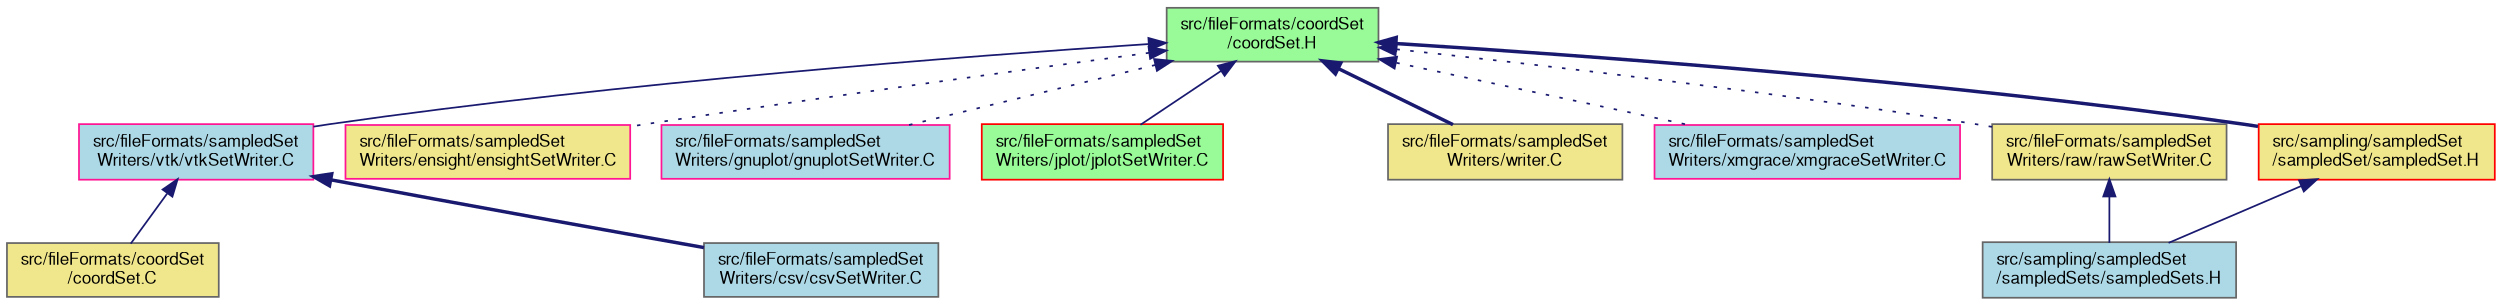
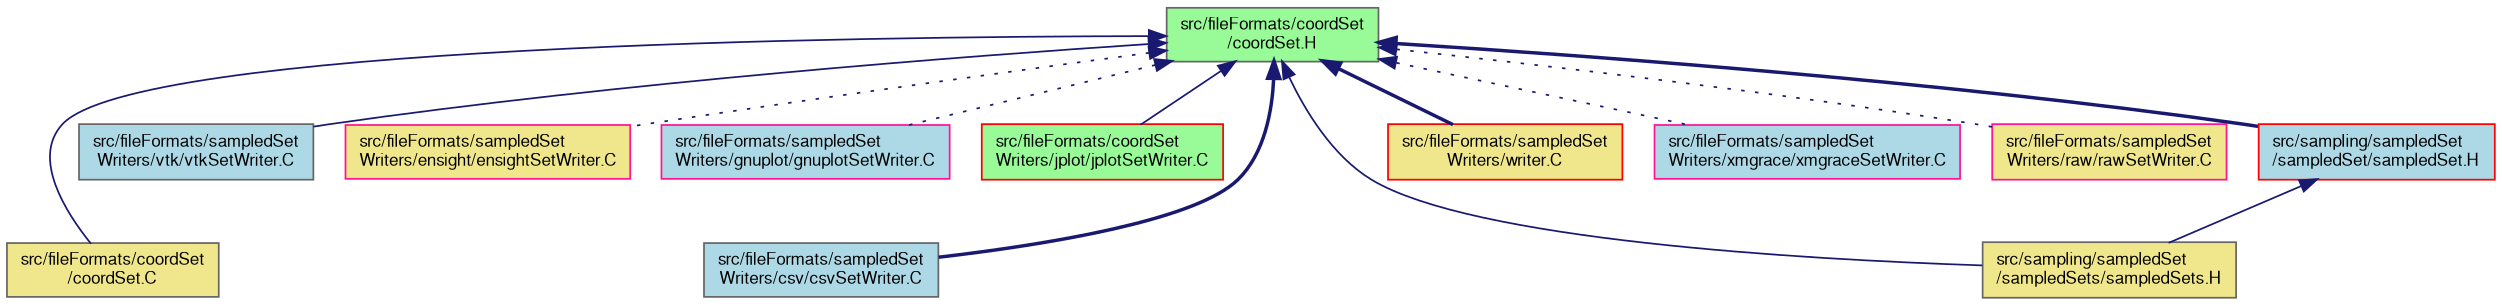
node "src/fileFormats/sampledSet Writers/vtk/vtkSetWriter.C": color deeppink -> gray40
node "src/fileFormats/sampledSet Writers/jplot/jplotSetWriter.C": label "src/fileFormats/sampledSet Writers/jplot/jplotSetWriter.C" -> "src/fileFormats/coordSet Writers/jplot/jplotSetWriter.C"
node "src/fileFormats/sampledSet Writers/writer.C": color gray40 -> red
node "src/fileFormats/sampledSet Writers/raw/rawSetWriter.C": color gray40 -> deeppink
node "src/sampling/sampledSet /sampledSet/sampledSet.H": fillcolor khaki -> lightblue
edge "src/fileFormats/sampledSet Writers/csv/csvSetWriter.C" -> "src/fileFormats/sampledSet Writers/vtk/vtkSetWriter.C": now "src/fileFormats/sampledSet Writers/csv/csvSetWriter.C" -> "src/fileFormats/coordSet /coordSet.H"
edge "src/fileFormats/coordSet /coordSet.C" -> "src/fileFormats/sampledSet Writers/vtk/vtkSetWriter.C": now "src/fileFormats/coordSet /coordSet.C" -> "src/fileFormats/coordSet /coordSet.H"
edge "src/sampling/sampledSet /sampledSets/sampledSets.H" -> "src/fileFormats/sampledSet Writers/raw/rawSetWriter.C": now "src/sampling/sampledSet /sampledSets/sampledSets.H" -> "src/fileFormats/coordSet /coordSet.H"
node "src/sampling/sampledSet /sampledSets/sampledSets.H": fillcolor lightblue -> khaki
